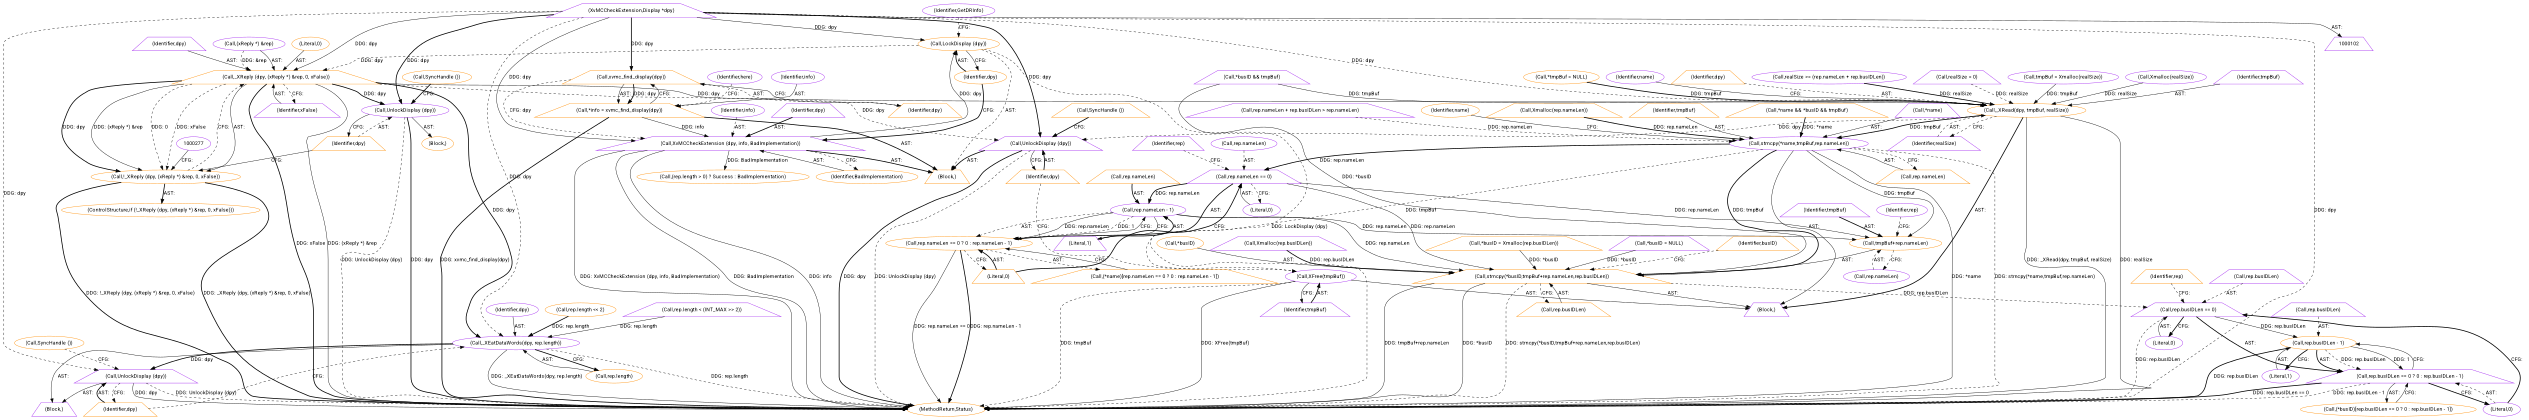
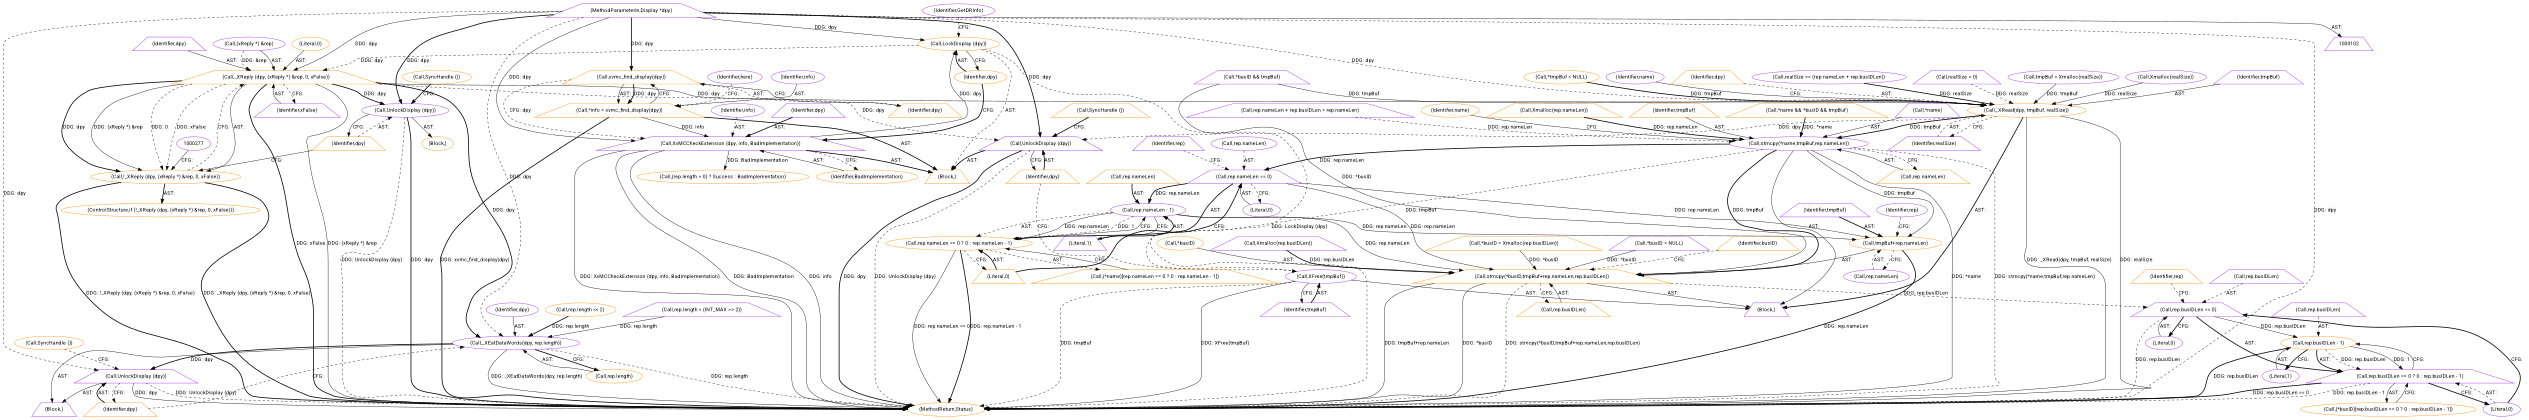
node "(XvMCCheckExtension,Display *dpy)": label "(XvMCCheckExtension,Display *dpy)" -> "(MethodParameterIn,Display *dpy)"
edge "(Call,tmpBuf+rep.nameLen)" -> "(MethodReturn,Status)": added, label "DDG: rep.nameLen"
